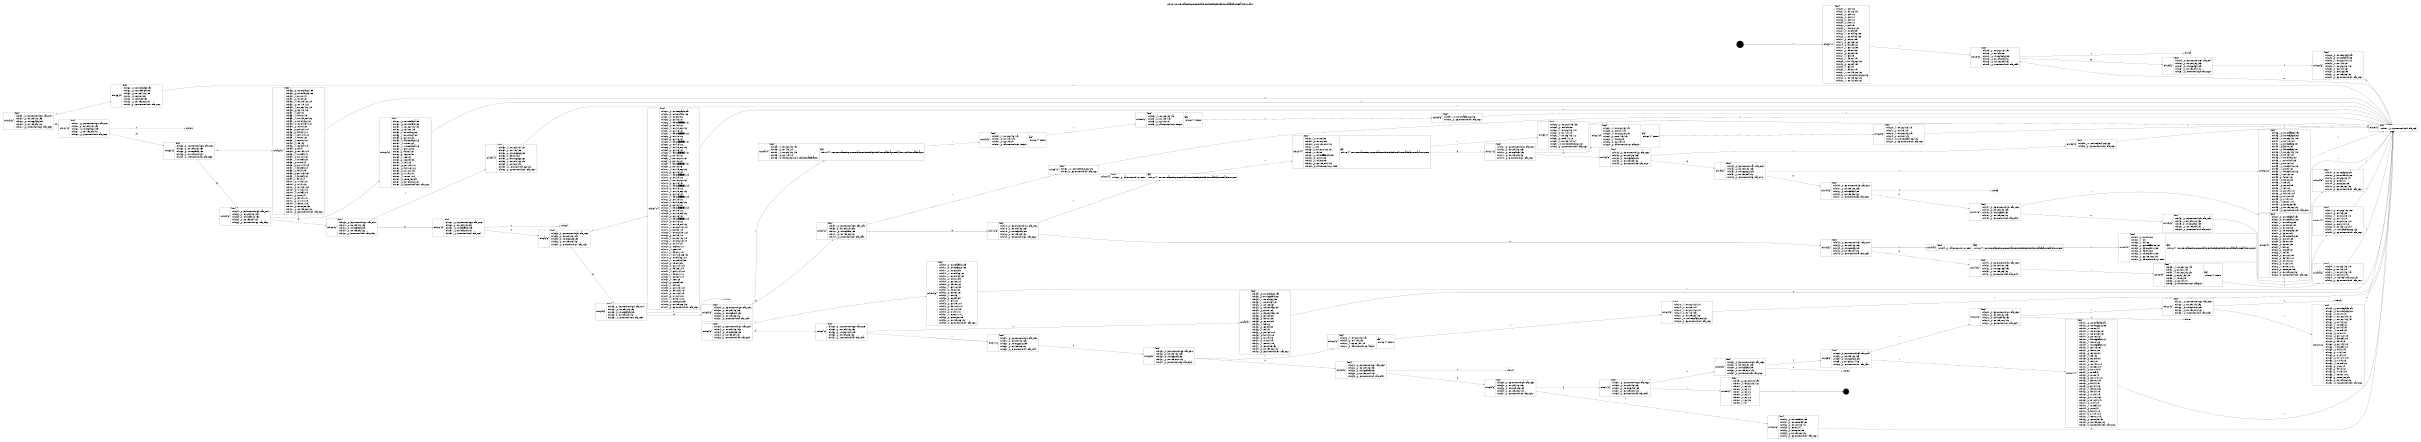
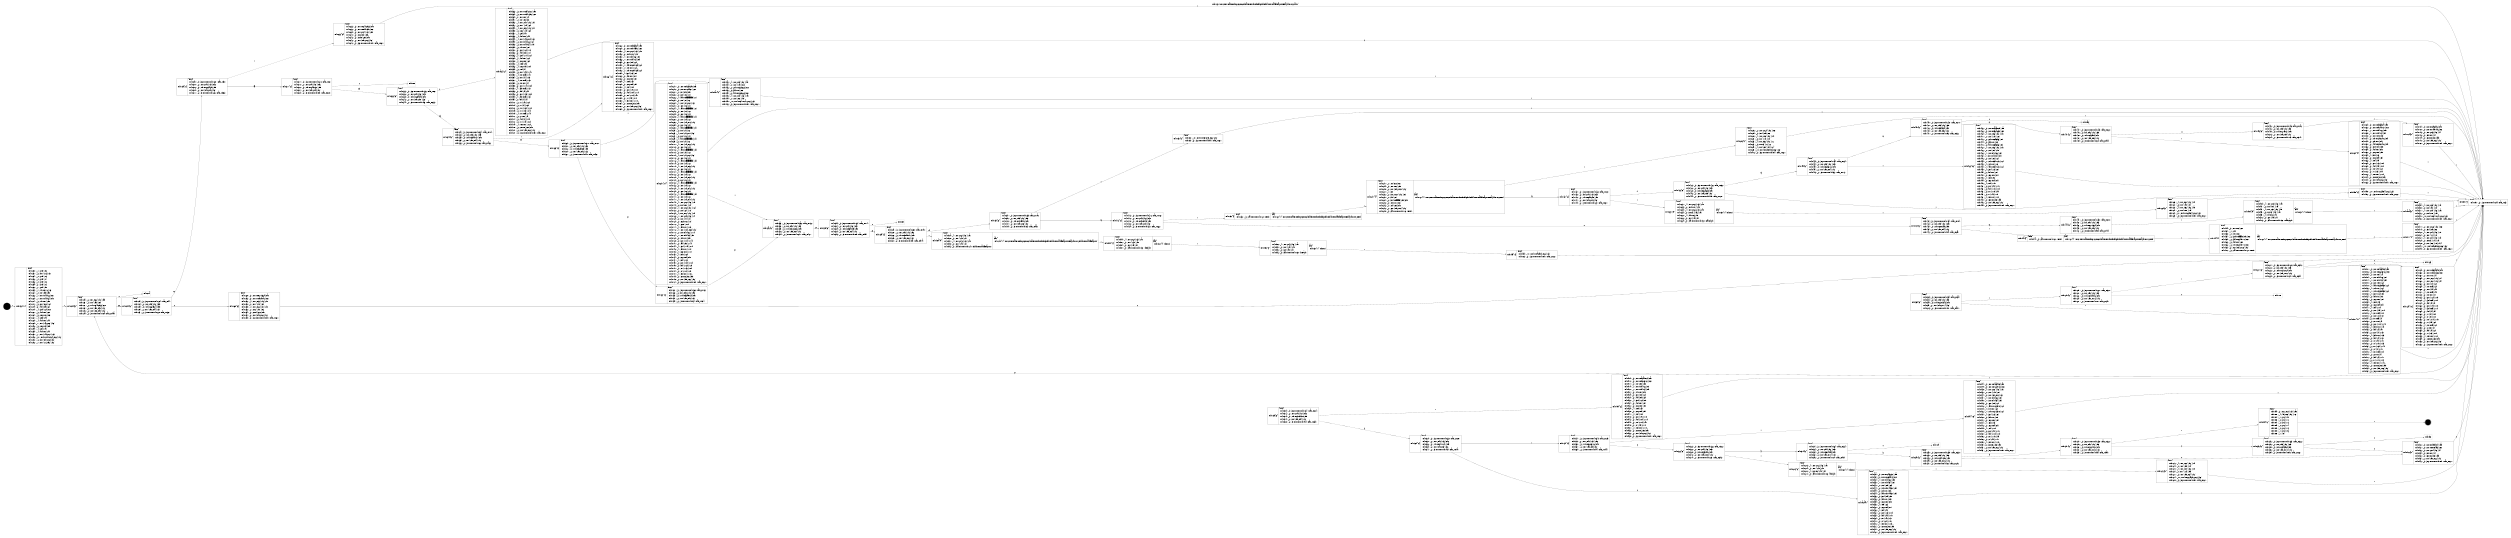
edge "0x4012df [28]" -> "0x4012fb [28]": added, label "26"
edge "0x4013a3 [28]" -> "0x4016b7 [274]": reversed
node "0x401e54": removed
edge "0x4015d3 [28]" -> "0x4015ef [28]": now "0x4015d3 [28]" -> "0x401b2c [30]"
node "0x401d94 [105]": added
